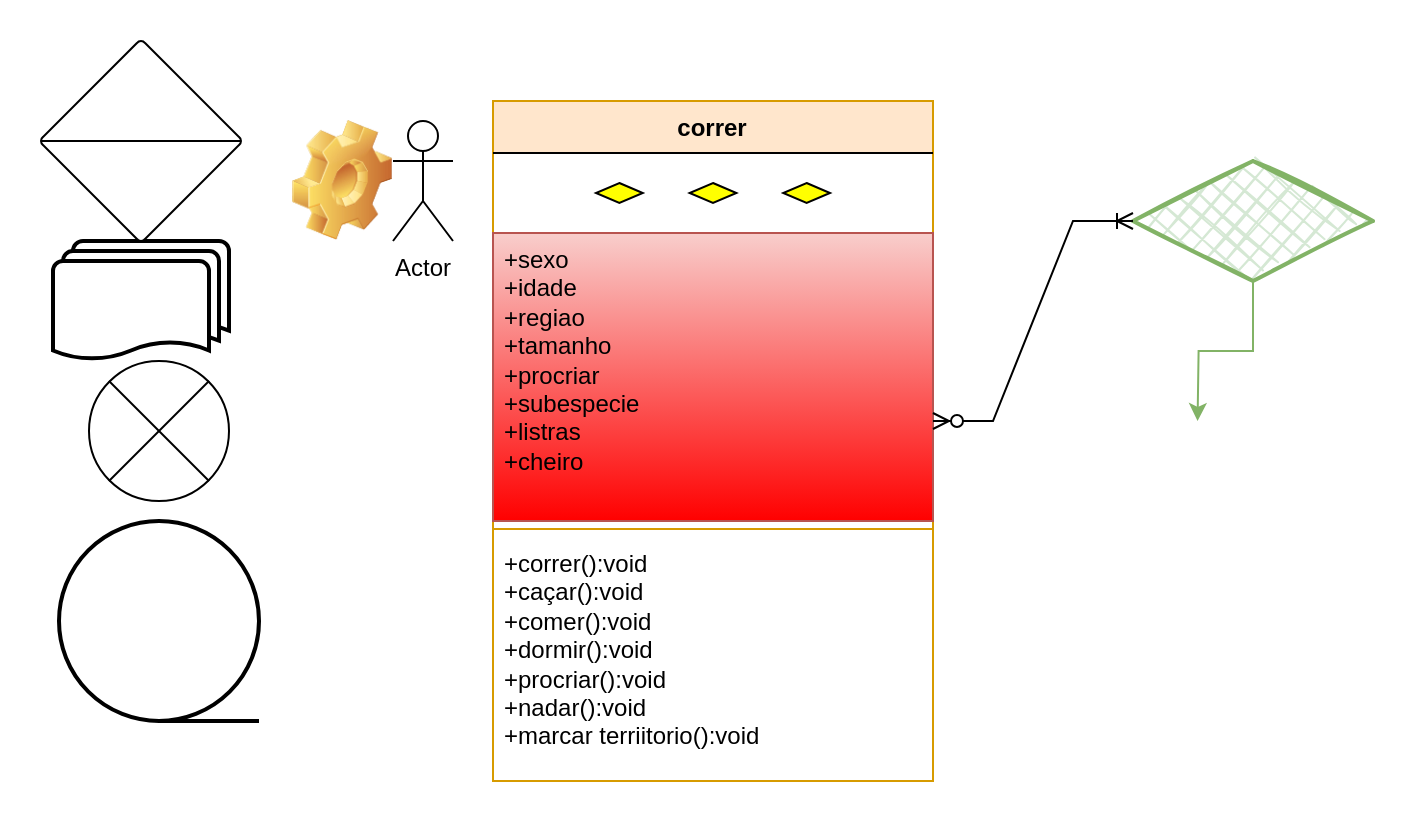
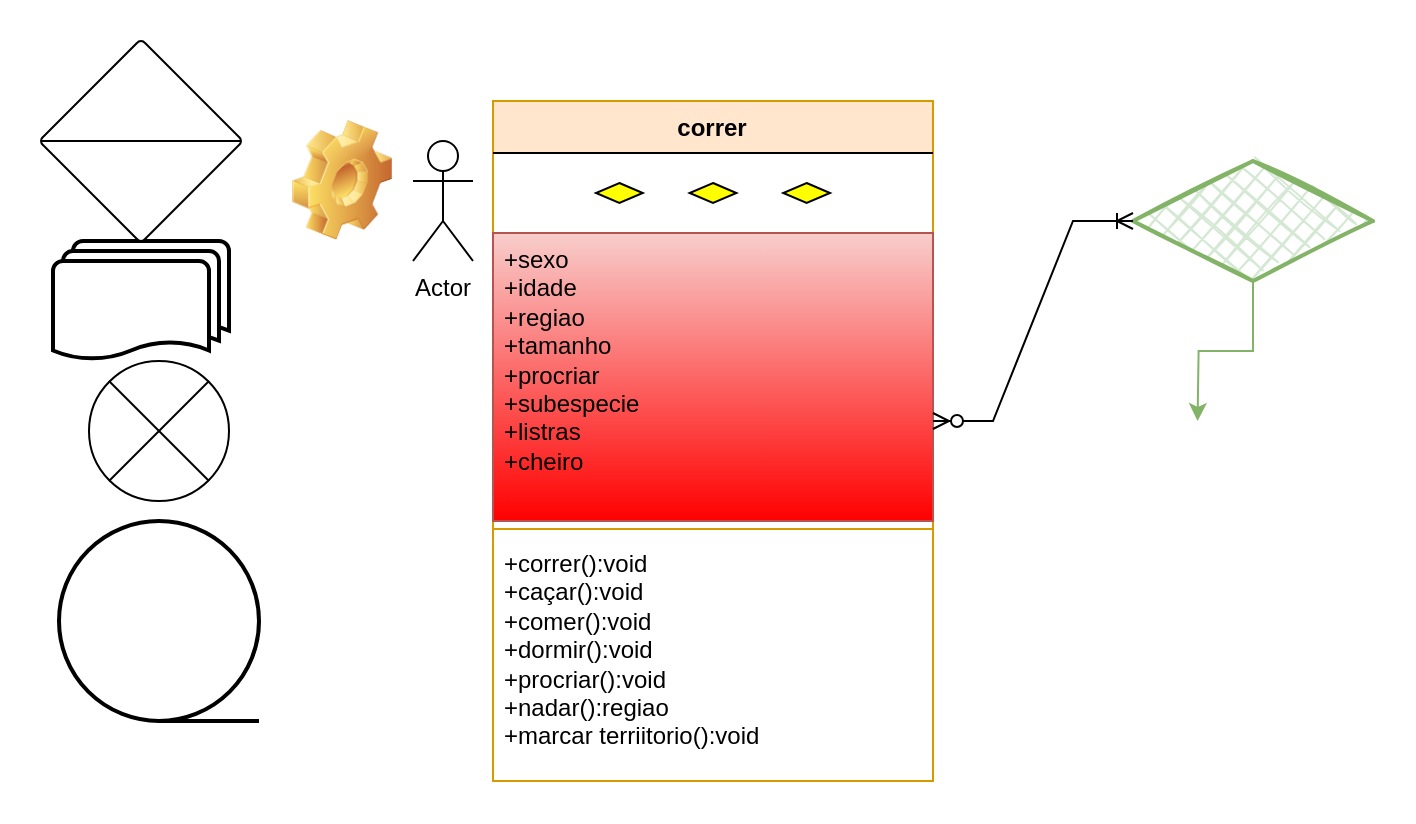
node "Actor": moved (423, 181) -> (443, 201)
node "+correr():void +caçar():void +comer():void +dormir():void +procriar():void +nadar():void +marcar terriitorio():void": label "+correr():void +caçar():void +comer():void +dormir():void +procriar():void +nadar():void +marcar terriitorio():void" -> "+correr():void +caçar():void +comer():void +dormir():void +procriar():void +nadar():regiao +marcar terriitorio():void"
